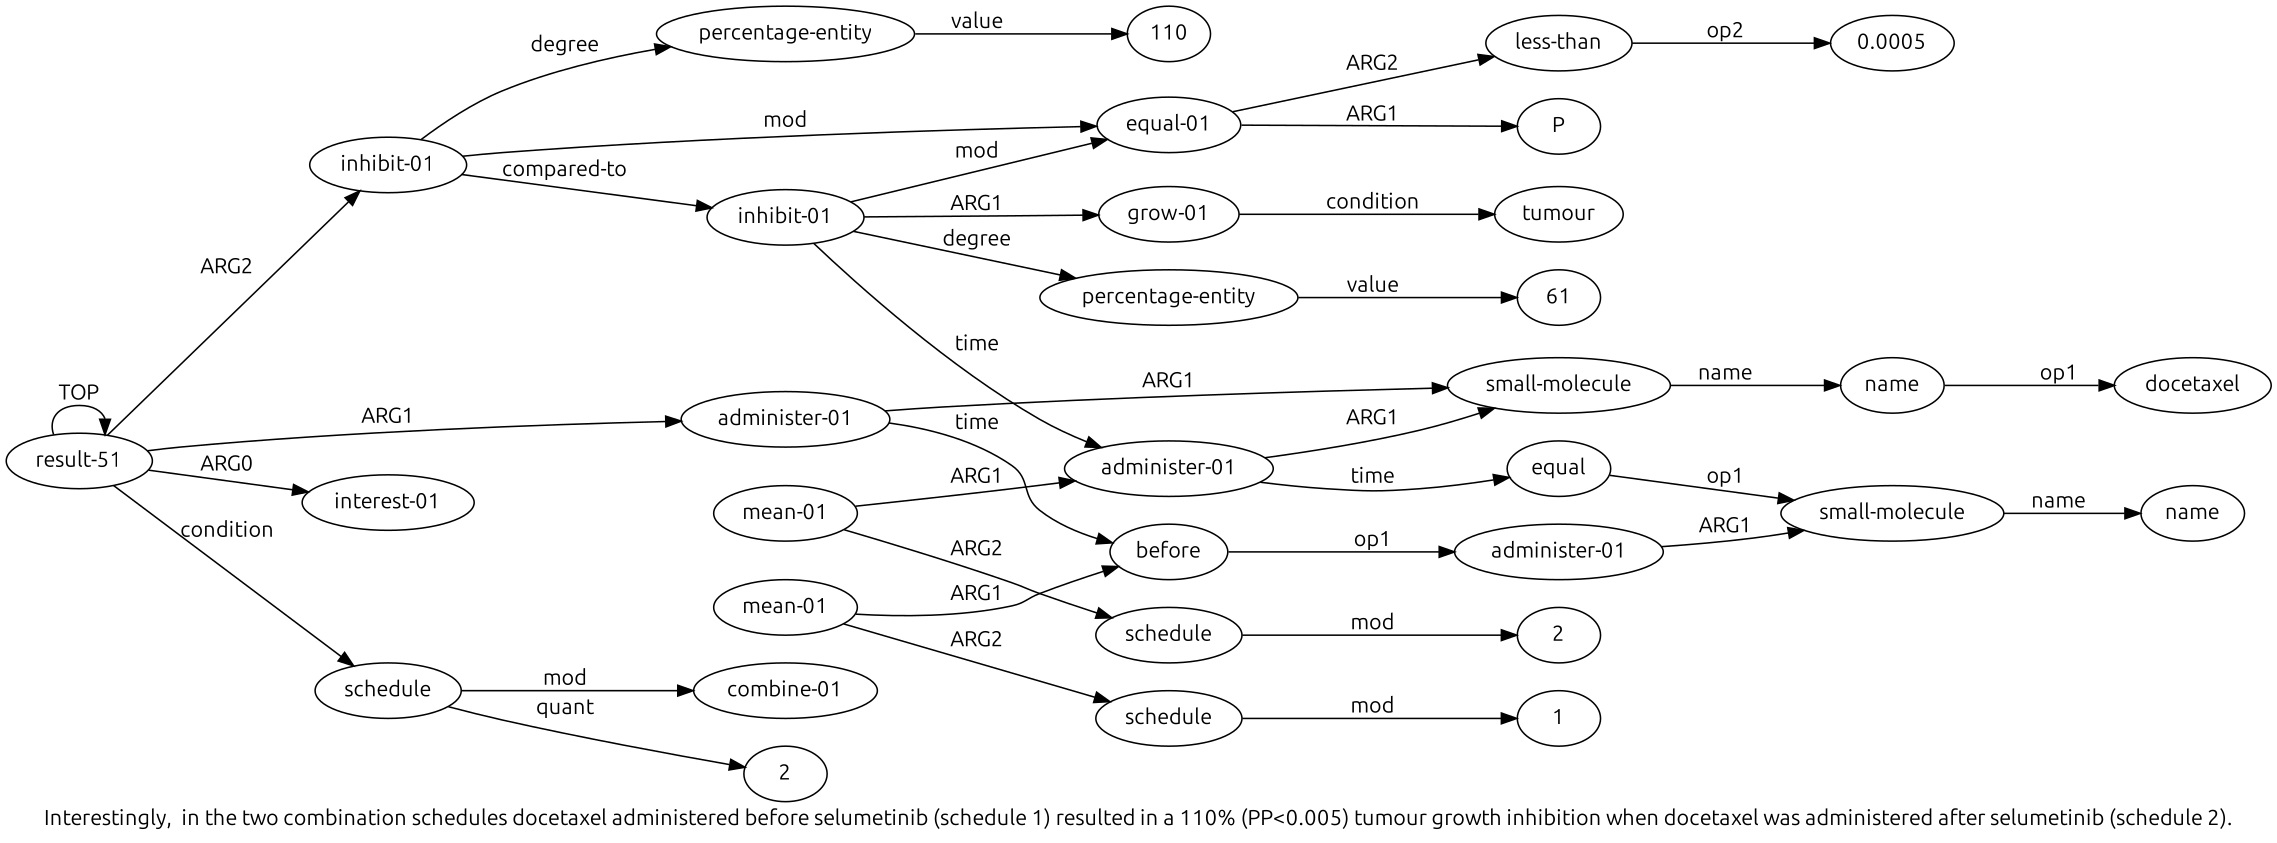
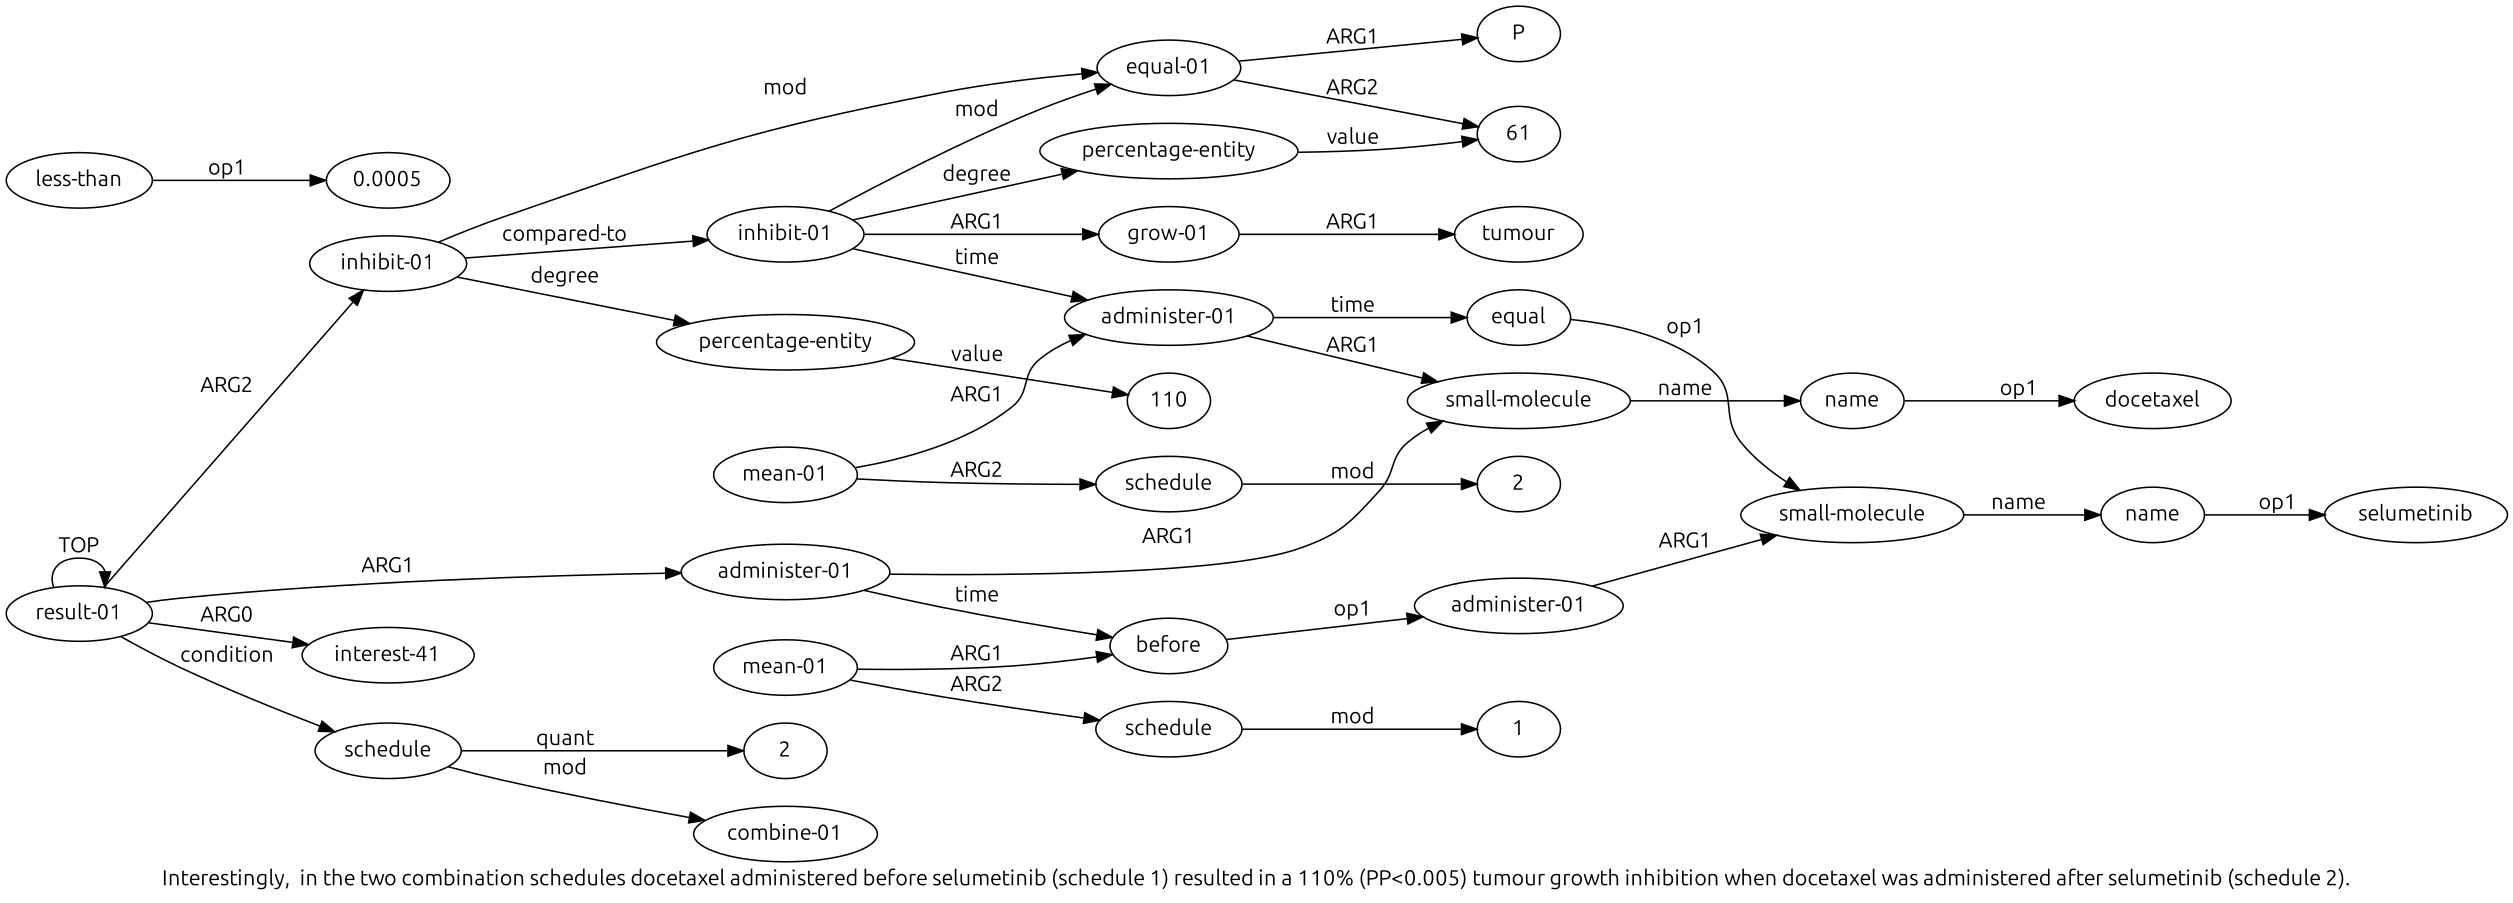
edge "less-than" -> "0.0005": label "op2" -> "op1"
edge "equal-01" -> "less-than": now "equal-01" -> "61"
edge "grow-01" -> "tumour": label "condition" -> "ARG1"
node "result-51": label "result-51" -> "result-01"
node "interest-01": label "interest-01" -> "interest-41"
node "selumetinib": added
